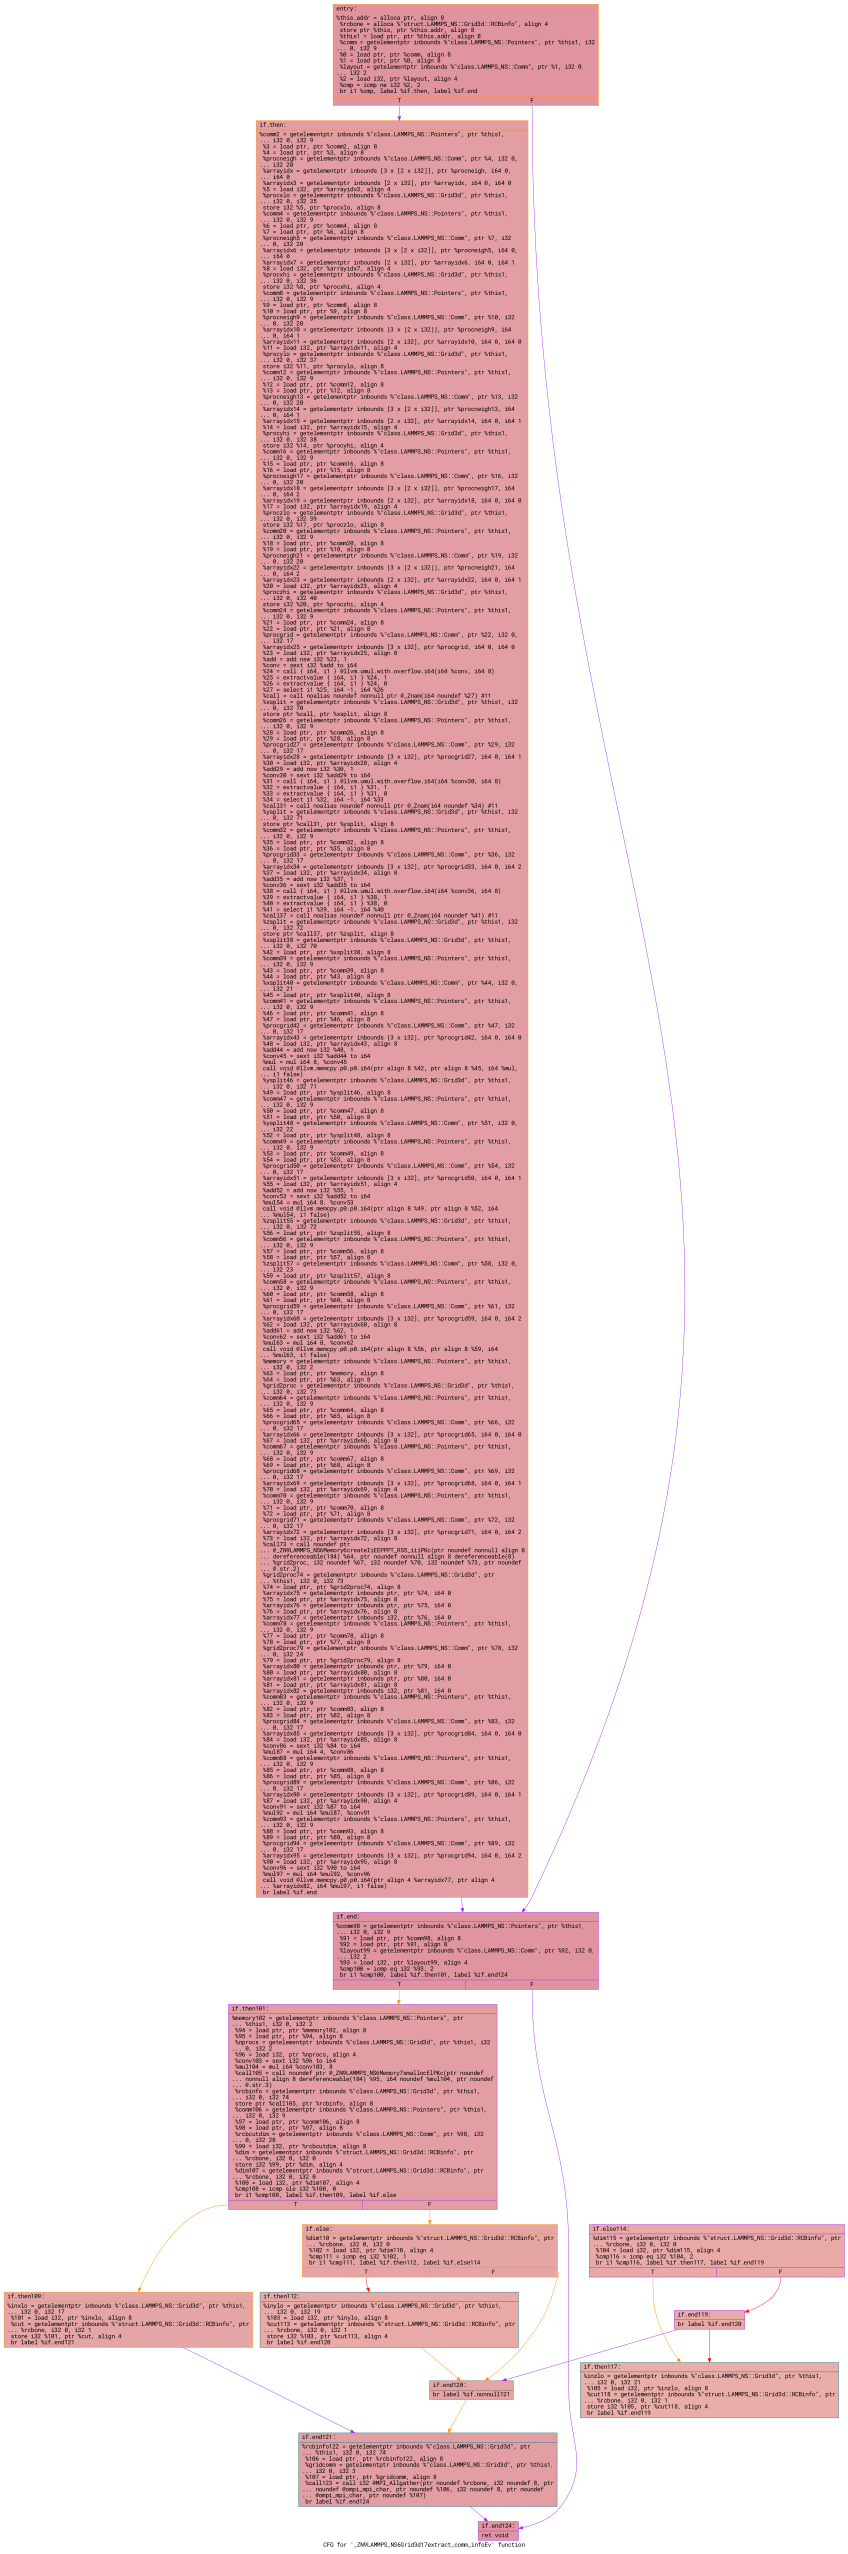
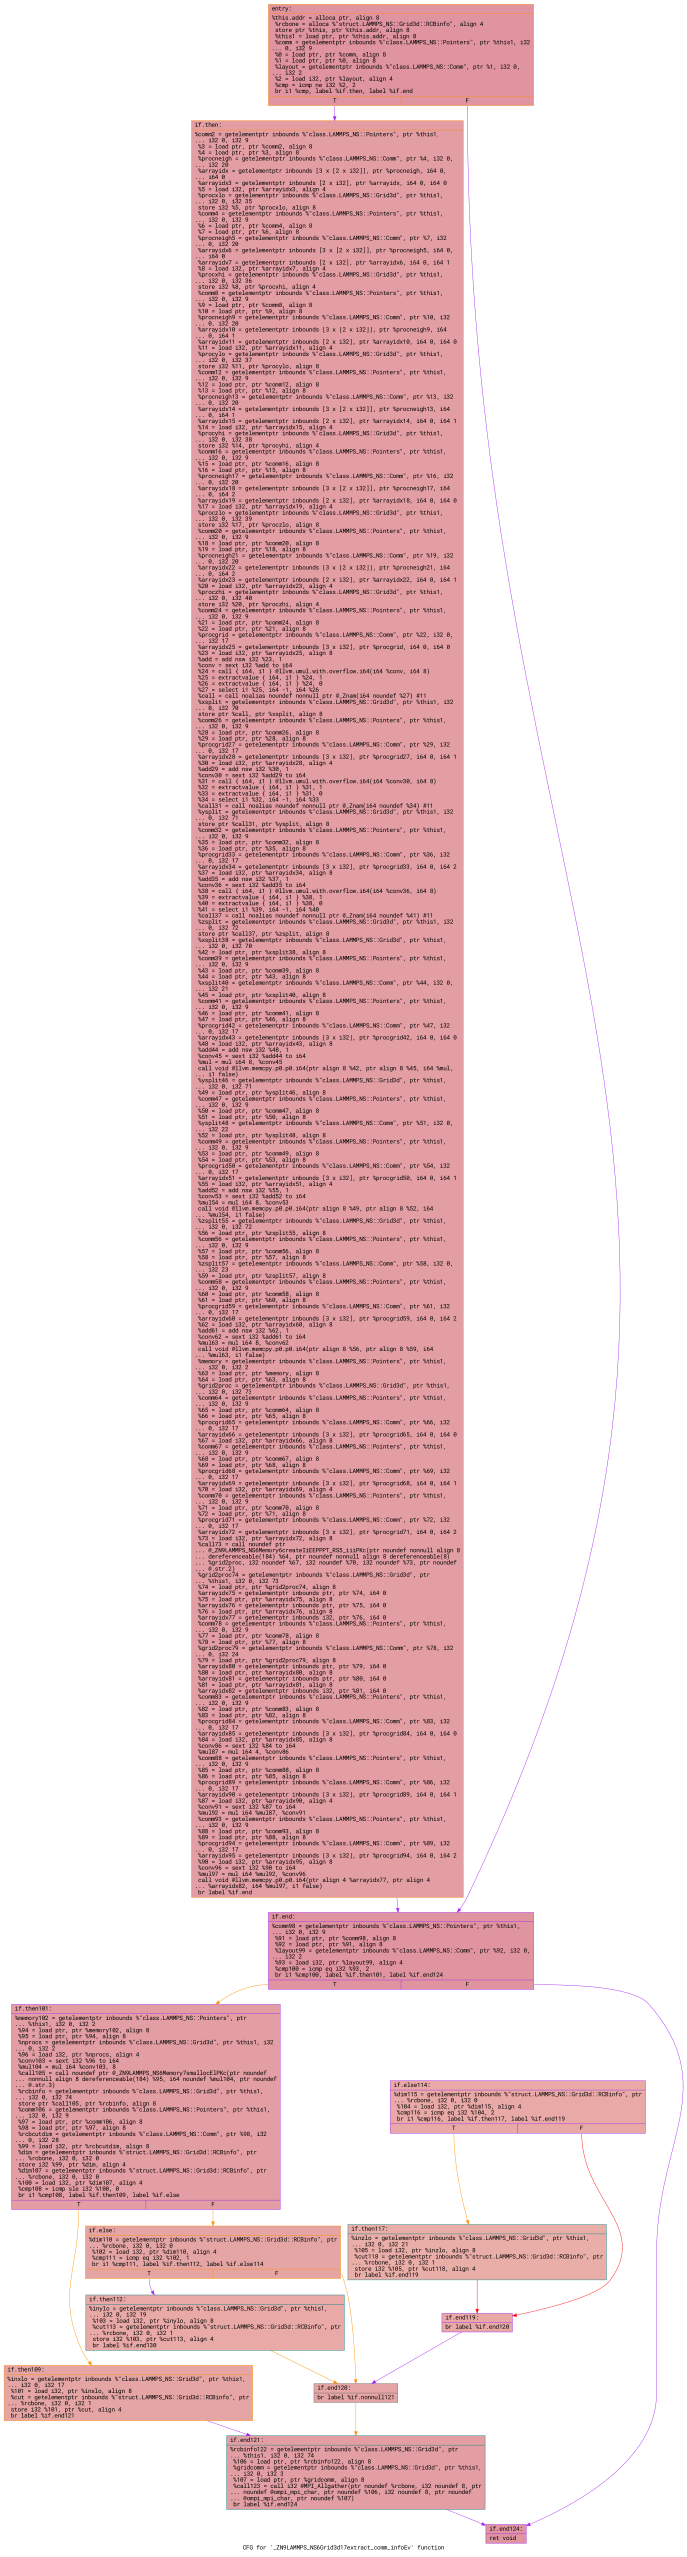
edge "if.else:" -> "if.then112:": color red -> purple
node "if.then112:": text "br label %if.end120" -> "br label %if.end130"
edge "if.end119:" -> "if.then117:": reversed
